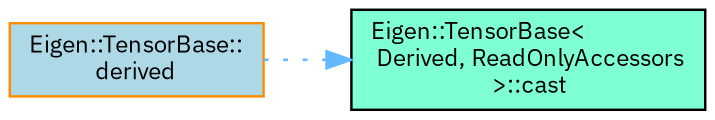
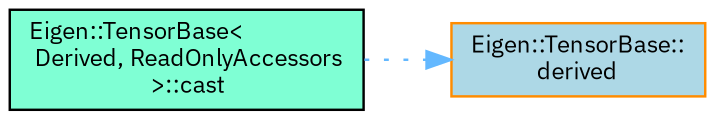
edge "Eigen::TensorBase:: derived" -> "Eigen::TensorBase< Derived, ReadOnlyAccessors >::cast": reversed
